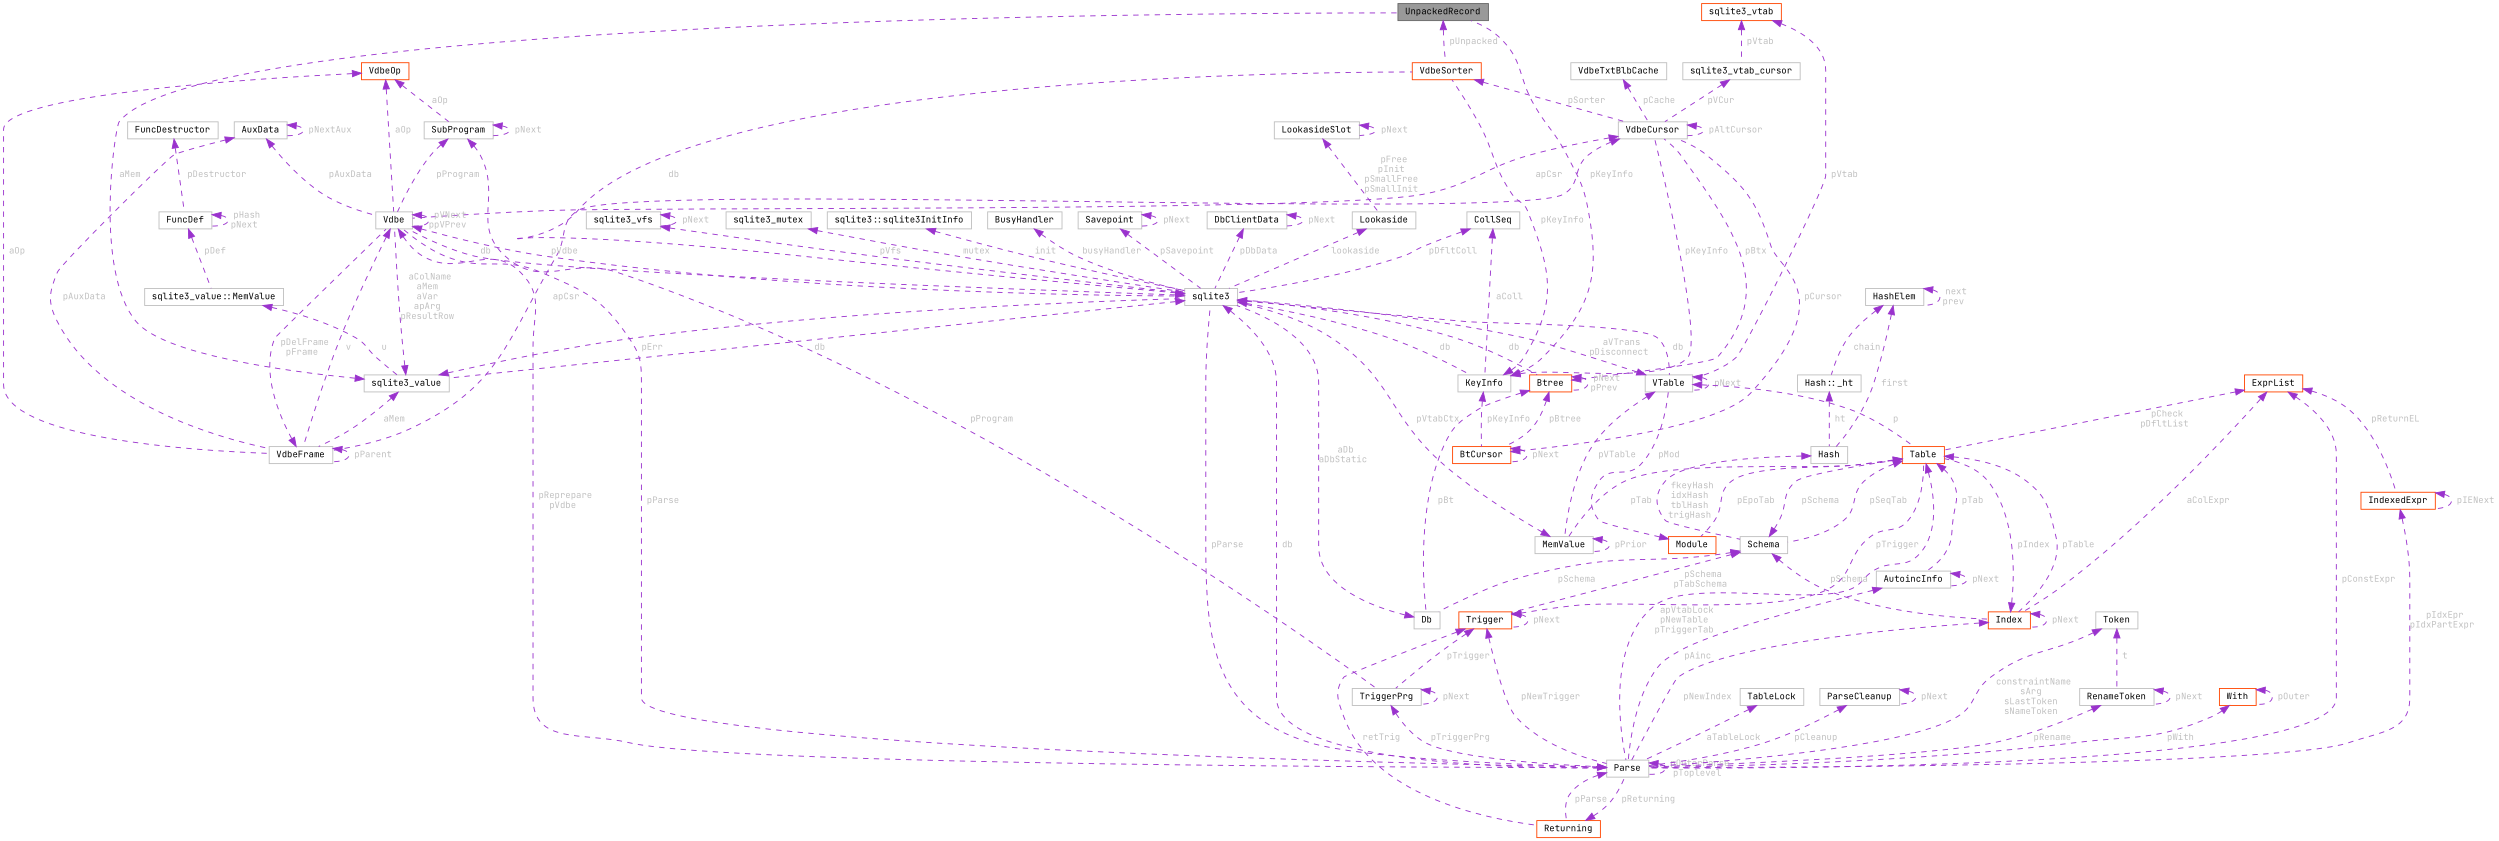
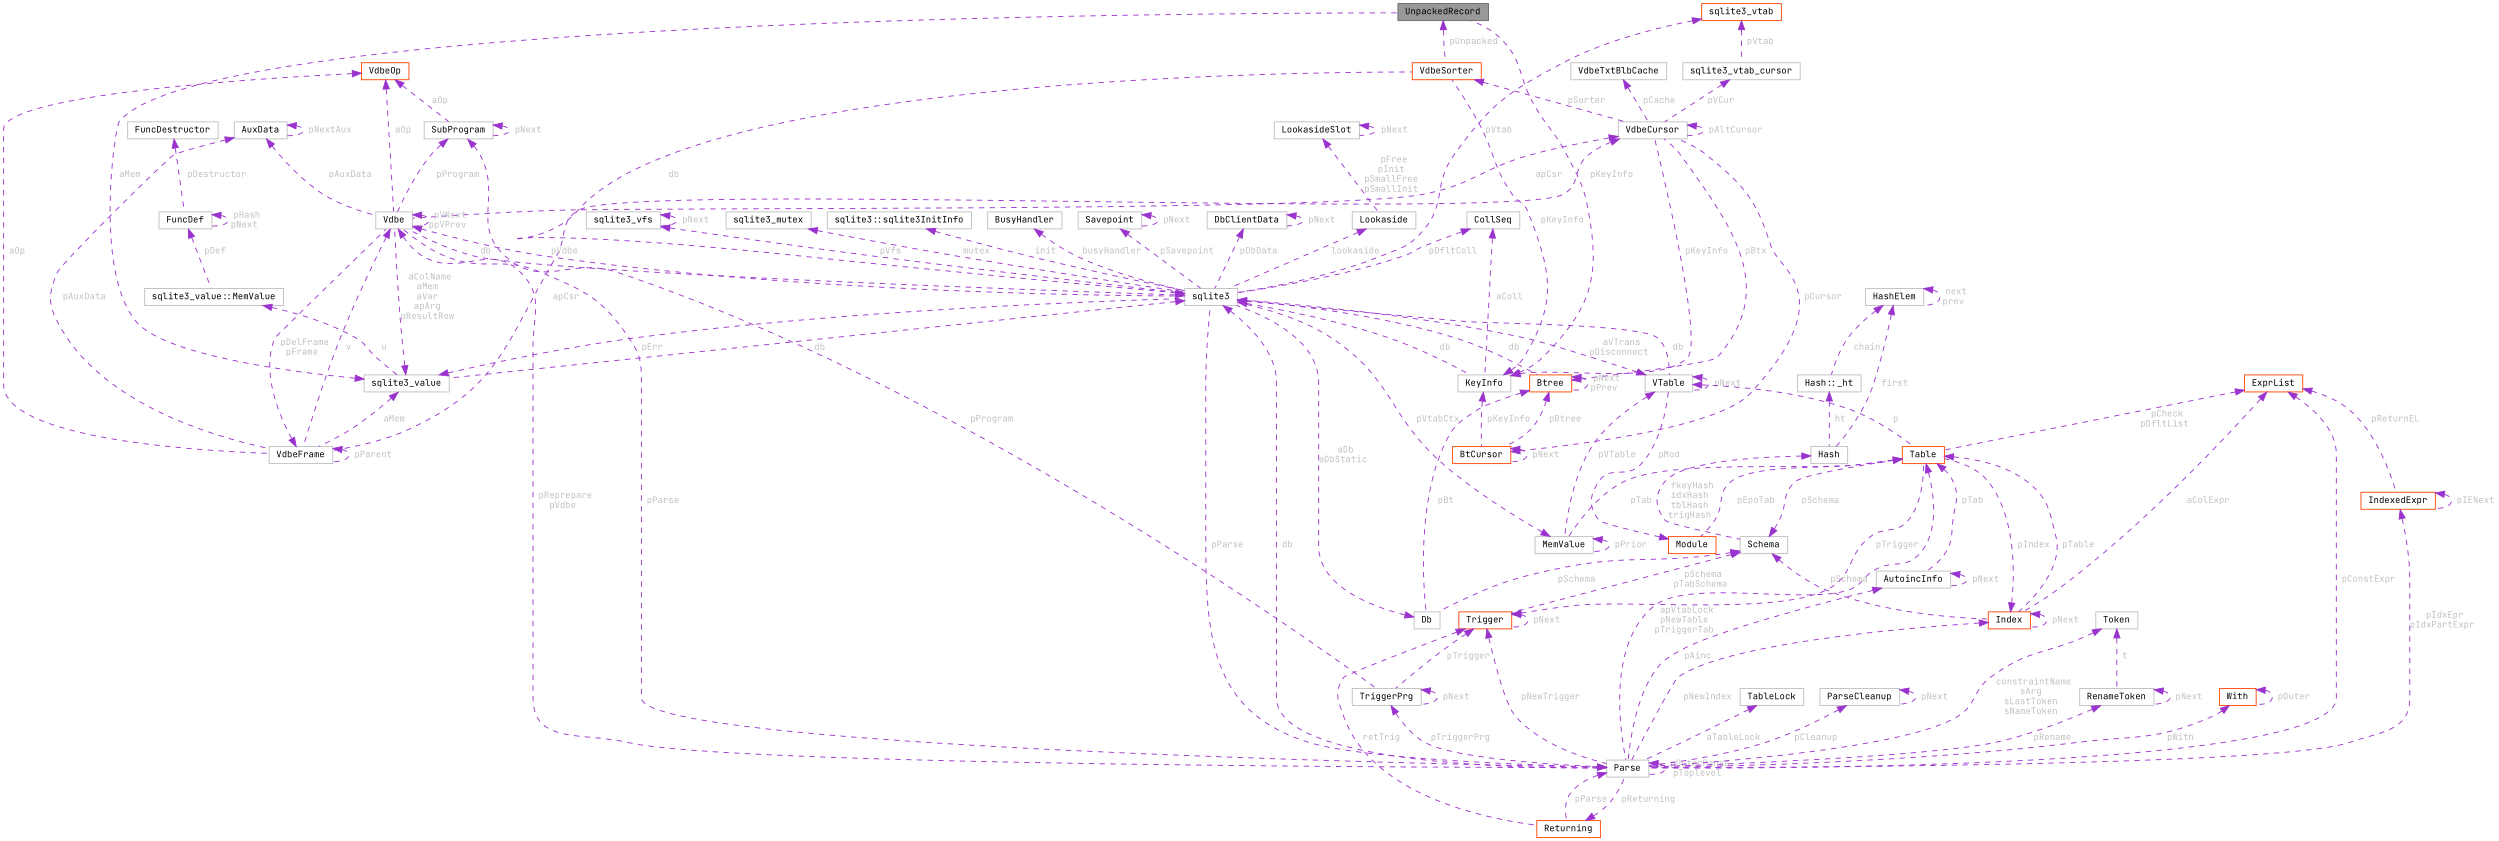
edge "VTable" -> "sqlite3_vtab": now "sqlite3" -> "sqlite3_vtab"
edge "Schema" -> "Table": removed, label "pSeqTab"
